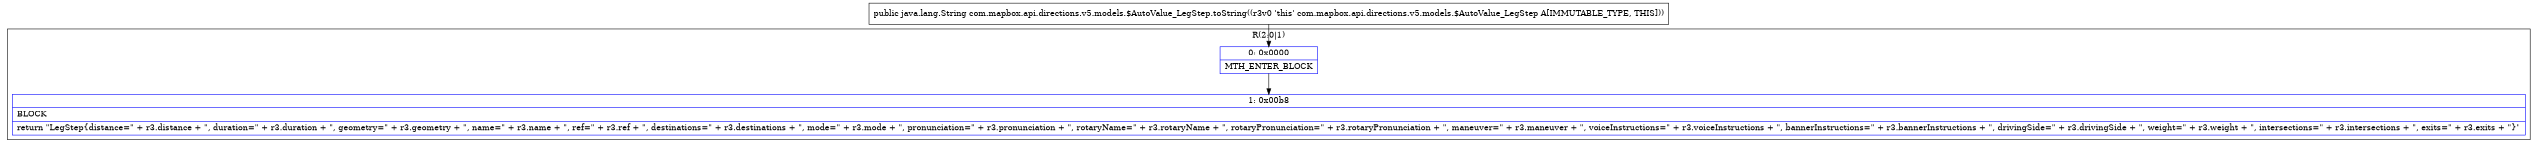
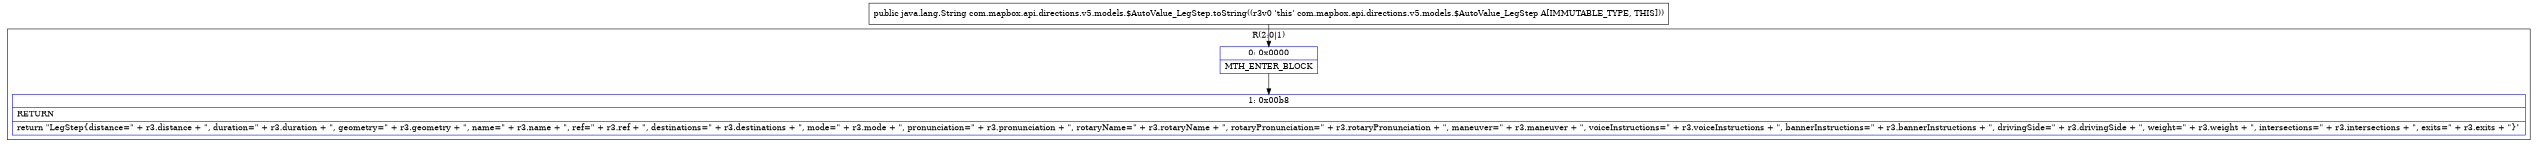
node "1: 0x00b8": text "BLOCK" -> "RETURN"
